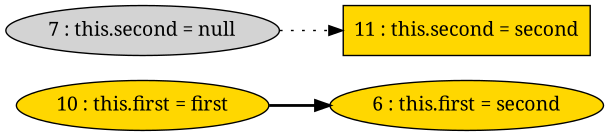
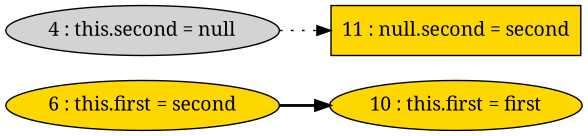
node "7 : this.second = null": label "7 : this.second = null" -> "4 : this.second = null"
node "11 : this.second = second": label "11 : this.second = second" -> "11 : null.second = second"
edge "10 : this.first = first" -> "6 : this.first = second": reversed
